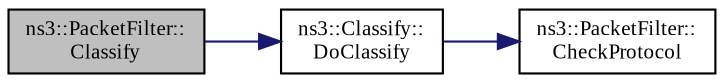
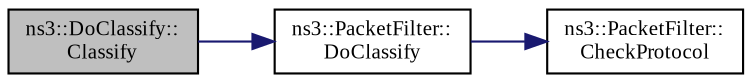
node "ns3::PacketFilter:: Classify": label "ns3::PacketFilter:: Classify" -> "ns3::DoClassify:: Classify"
node "ns3::Classify:: DoClassify": label "ns3::Classify:: DoClassify" -> "ns3::PacketFilter:: DoClassify"
